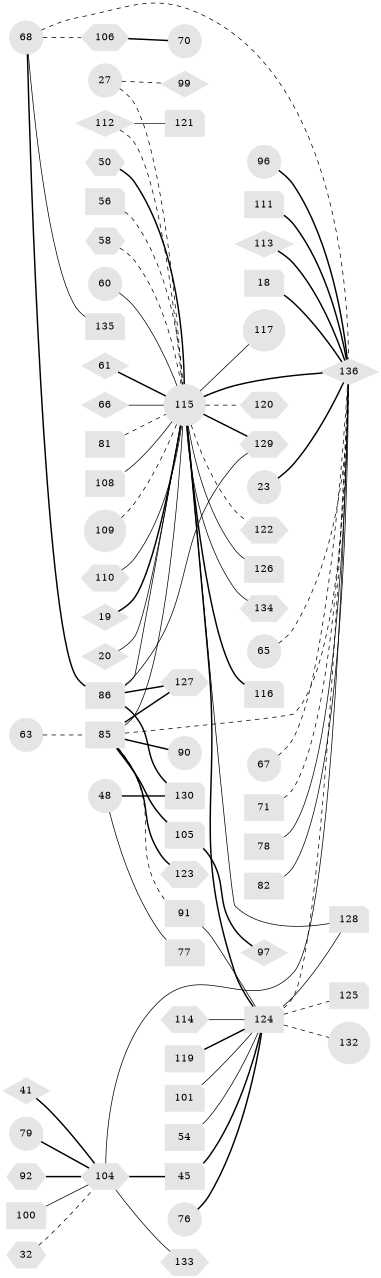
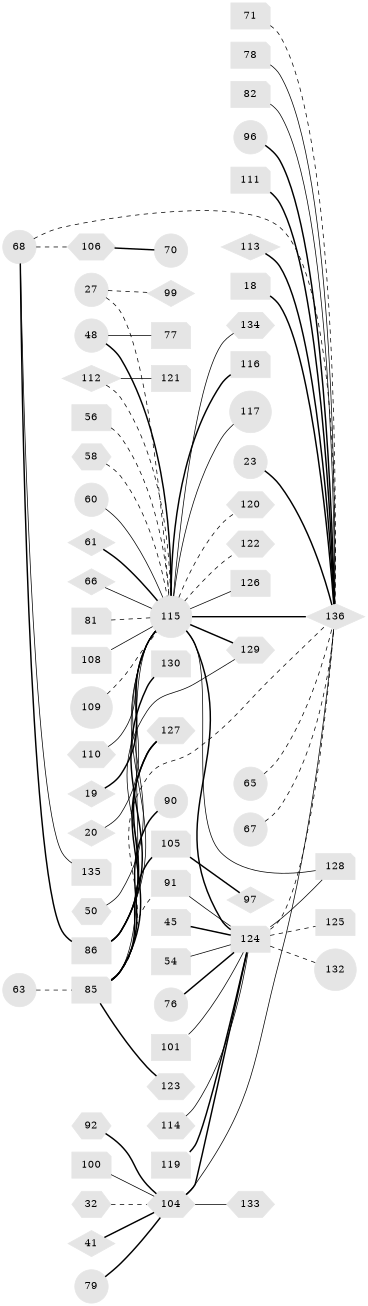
edge "50" -- "115": style bold -> solid
edge "48" -- "130": now "48" -- "115"
edge "104" -- "45": now "104" -- "124"
